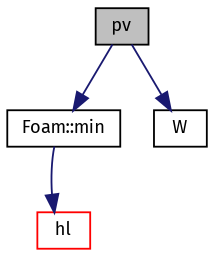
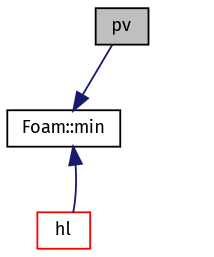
node "W": removed
edge "Foam::min" -> "hl": reversed
